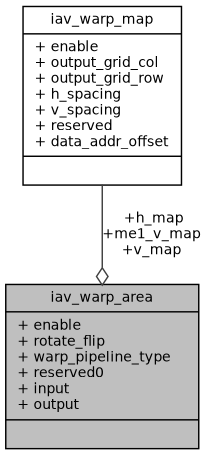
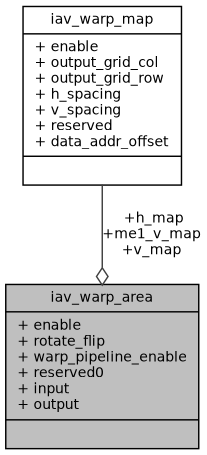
node "iav_warp_area": text "+ warp_pipeline_type" -> "+ warp_pipeline_enable"
